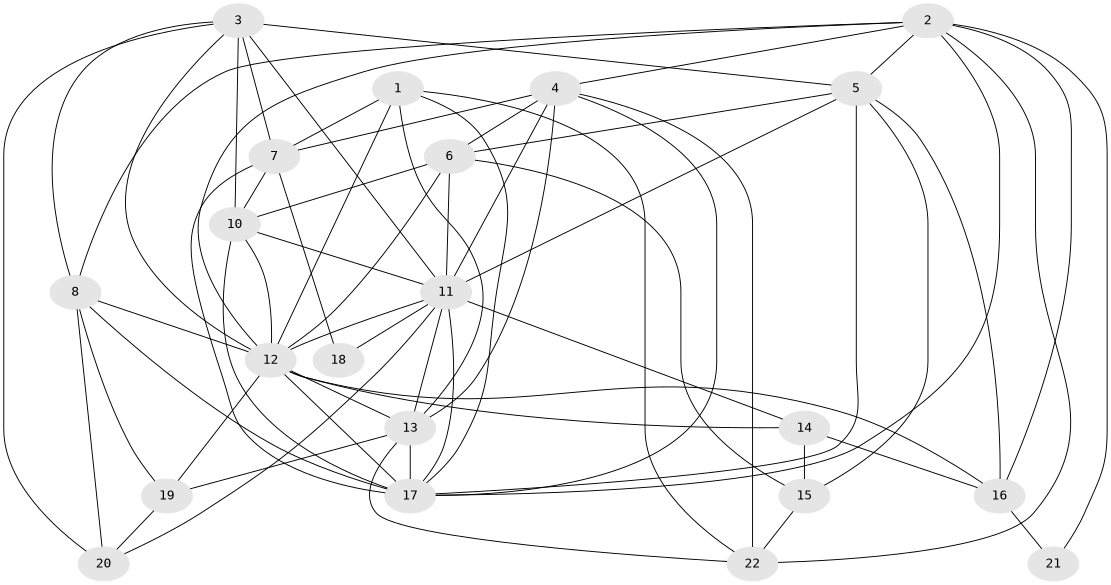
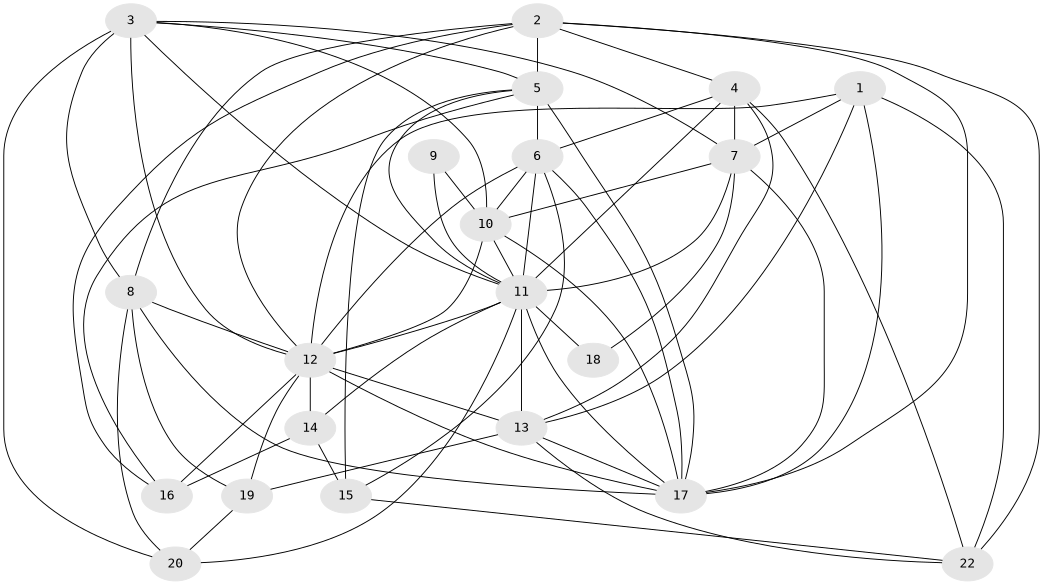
node "9": added
edge "7" -- "11": added
edge "4" -- "17": now "6" -- "17"
node "21": removed
